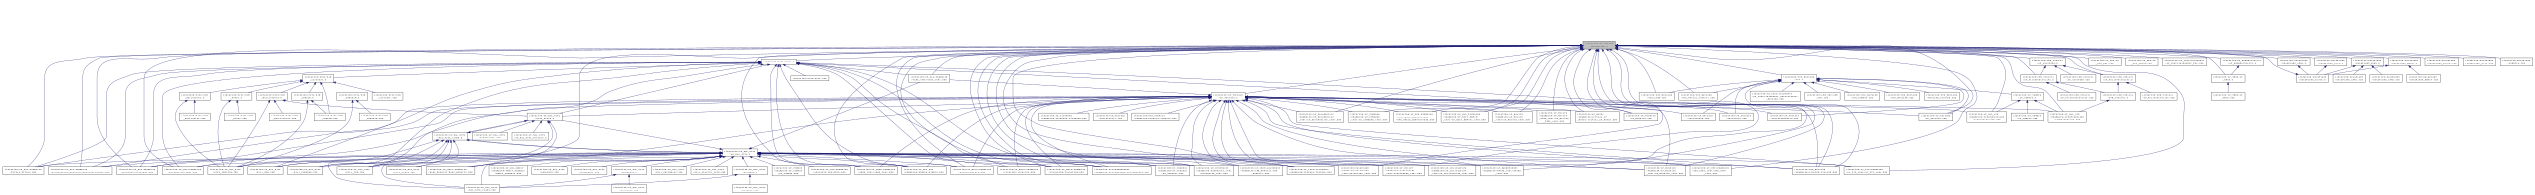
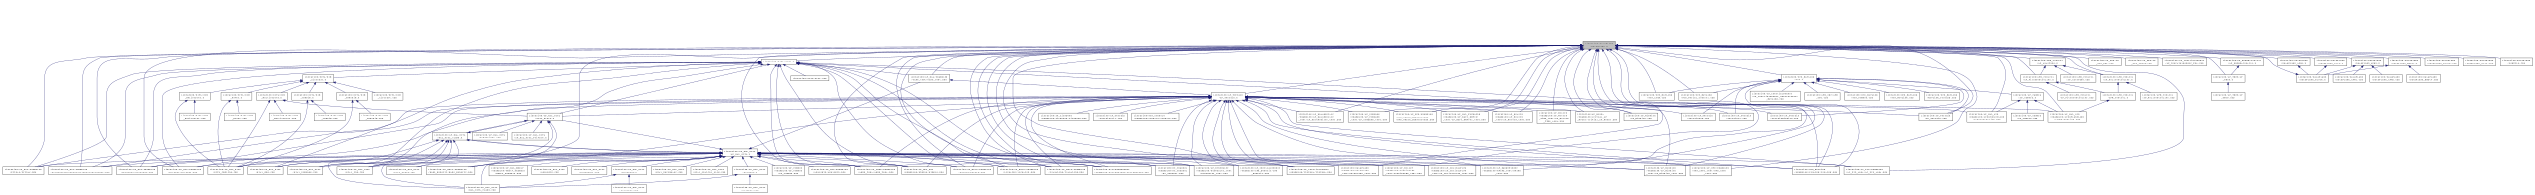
edge "libraries/AP_HAL/examples /UART_test/UART_test.pde" -> "libraries/AP_Terrain /AP_Terrain.h": reversed
edge "libraries/SITL/SIM _JSBSim.cpp" -> "libraries/SITL/SIM _Aircraft.h": now "libraries/SITL/SIM _CRRCSim.h" -> "libraries/SITL/SIM _Aircraft.h"
edge "libraries/AP_Math/examples /location/location.pde" -> "libraries/SITL/SITL.h": added
edge "libraries/AP_AHRS/examples /AHRS_Test/AHRS_Test.pde" -> "libraries/AP_HAL_SITL /AP_HAL_SITL.h": added
